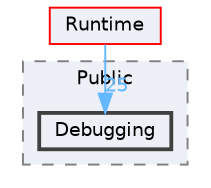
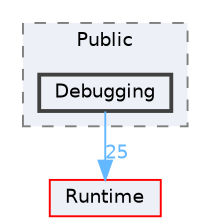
edge "Runtime" -> "Debugging": reversed
